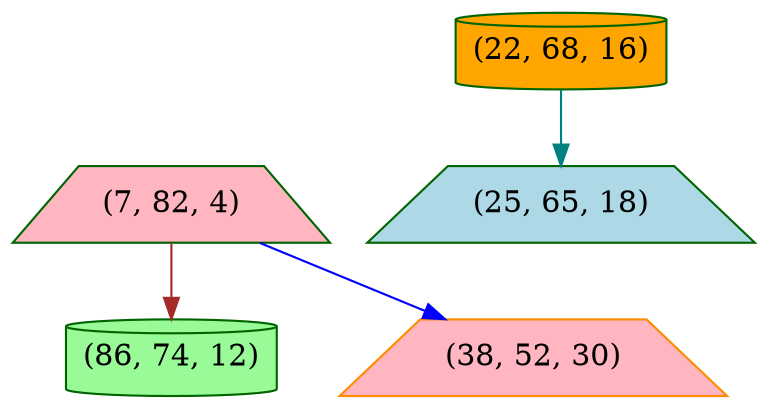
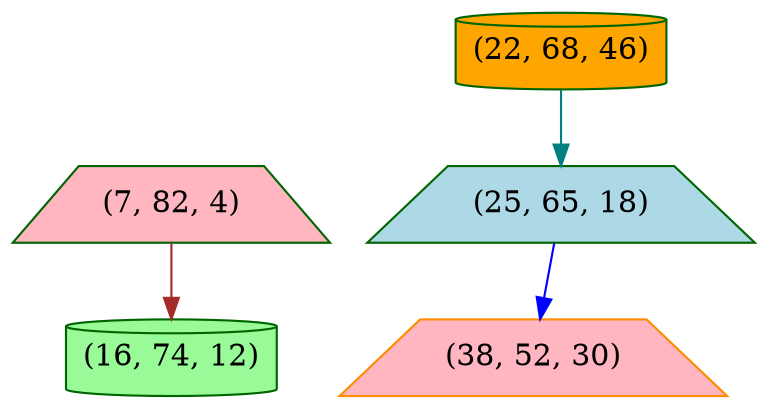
node "(22, 68, 16)": label "(22, 68, 16)" -> "(22, 68, 46)"
edge "(7, 82, 4)" -> "(38, 52, 30)": now "(25, 65, 18)" -> "(38, 52, 30)"
node "(86, 74, 12)": label "(86, 74, 12)" -> "(16, 74, 12)"
